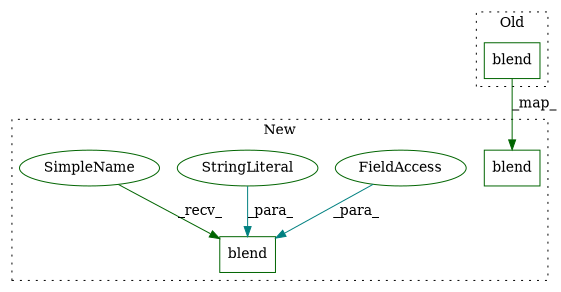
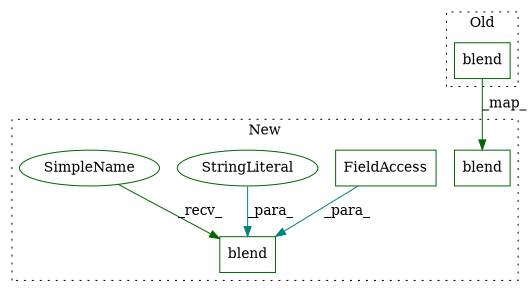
node "FieldAccess": shape ellipse -> box
